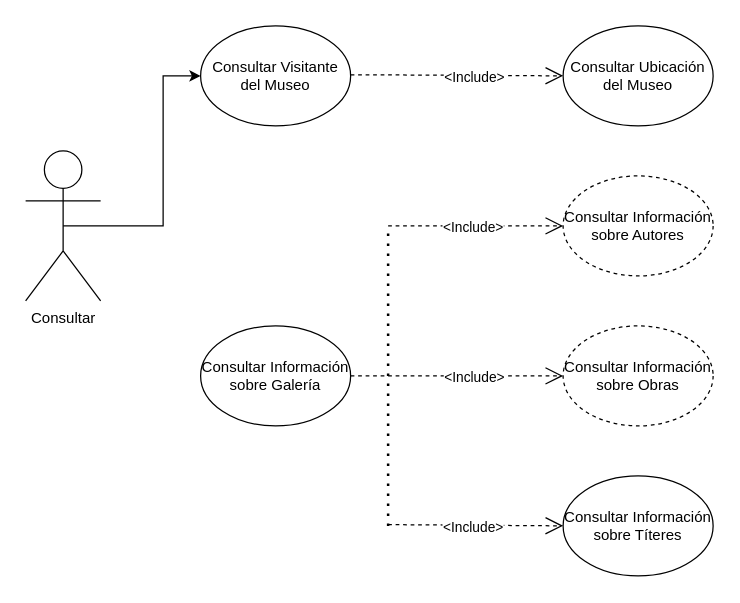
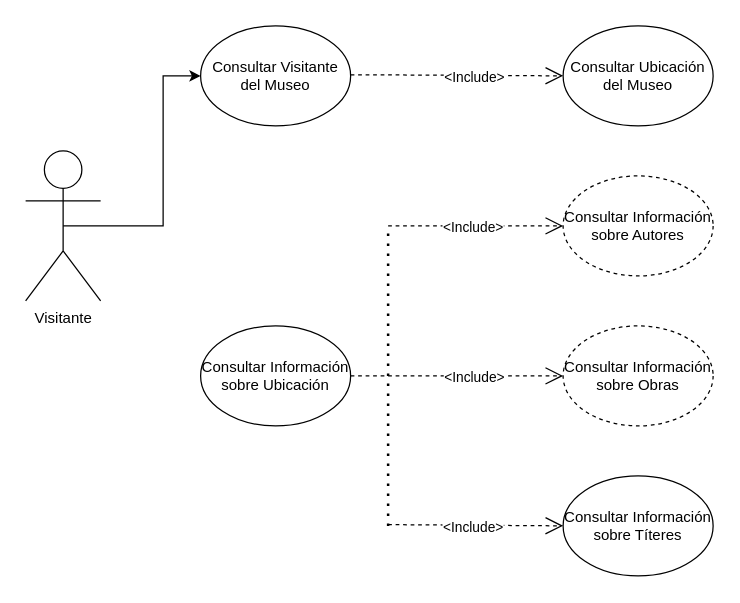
node "Consultar": label "Consultar" -> "Visitante"
node "Consultar Información sobre Galería": label "Consultar Información sobre Galería" -> "Consultar Información sobre Ubicación"
